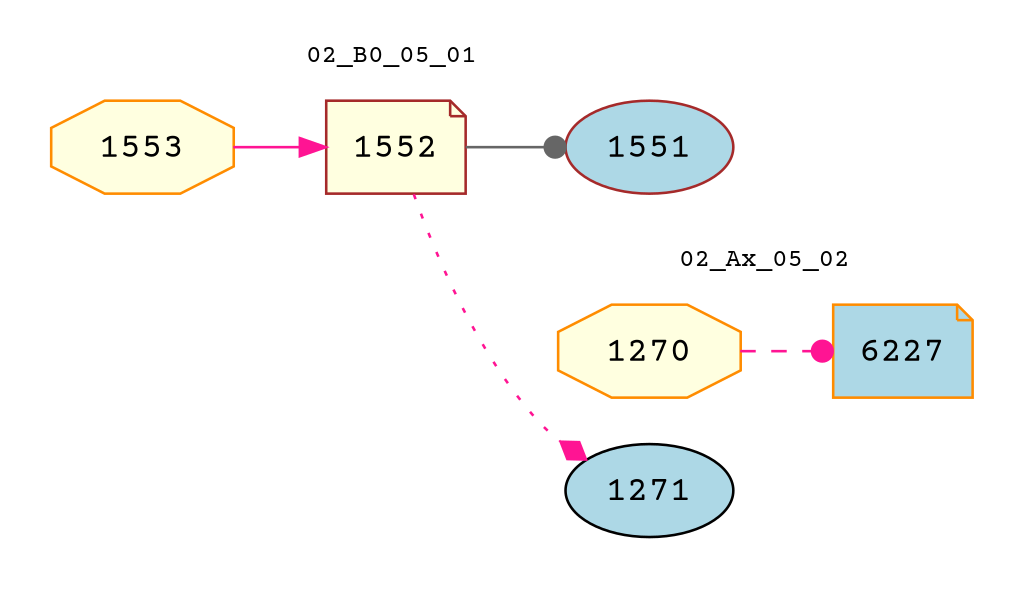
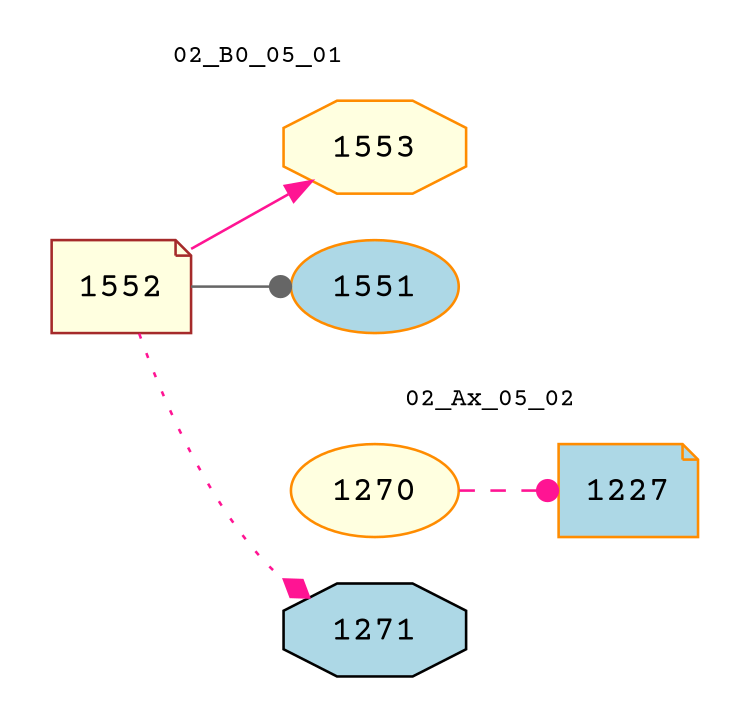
edge "1553" -> "1552": reversed
node "1551": color brown -> darkorange
node "1270": shape octagon -> ellipse
node "6227": label "6227" -> "1227"
node "1271": shape ellipse -> octagon
